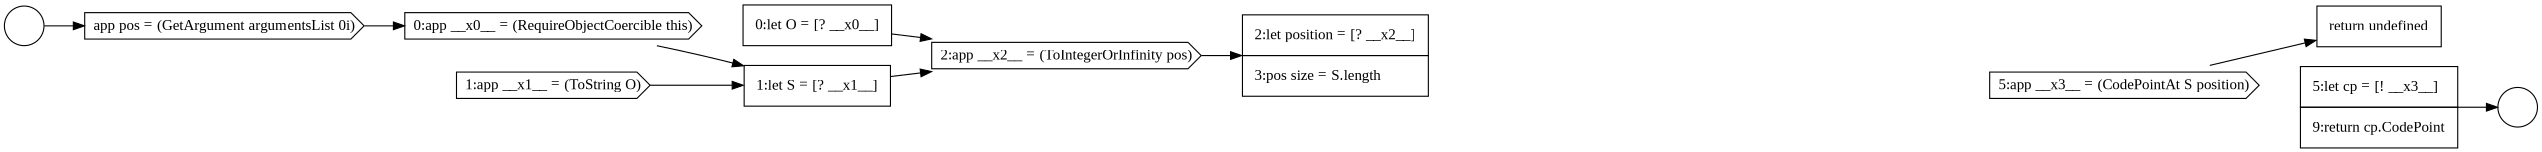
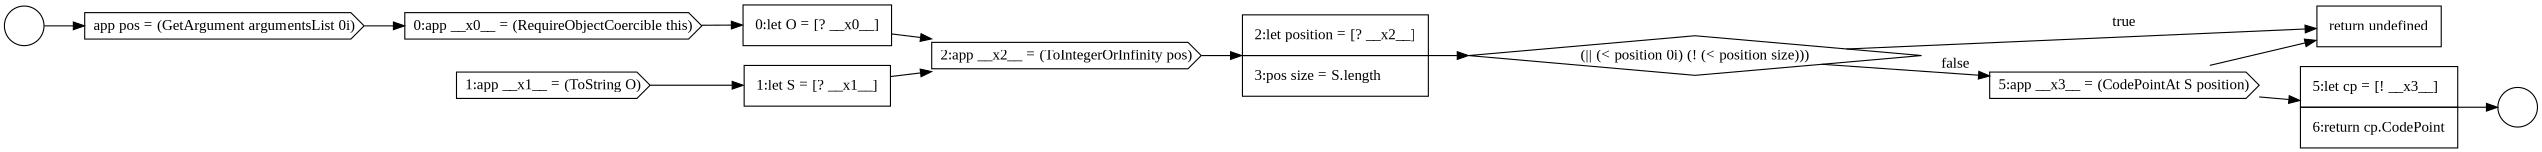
edge "0:app __x0__ = (RequireObjectCoercible this)" -> "1:let S = [? __x1__]": now "0:app __x0__ = (RequireObjectCoercible this)" -> "0:let O = [? __x0__]"
node "(|| (< position 0i) (! (< position size)))": added
edge "5:app __x3__ = (CodePointAt S position)" -> "5:let cp = [! __x3__]": added
node "5:let cp = [! __x3__]": text "9:return cp.CodePoint" -> "6:return cp.CodePoint"
